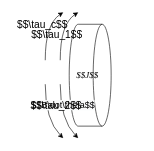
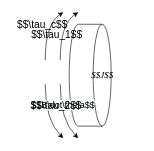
node "$$J$$": moved (87, 75) -> (102, 75)
